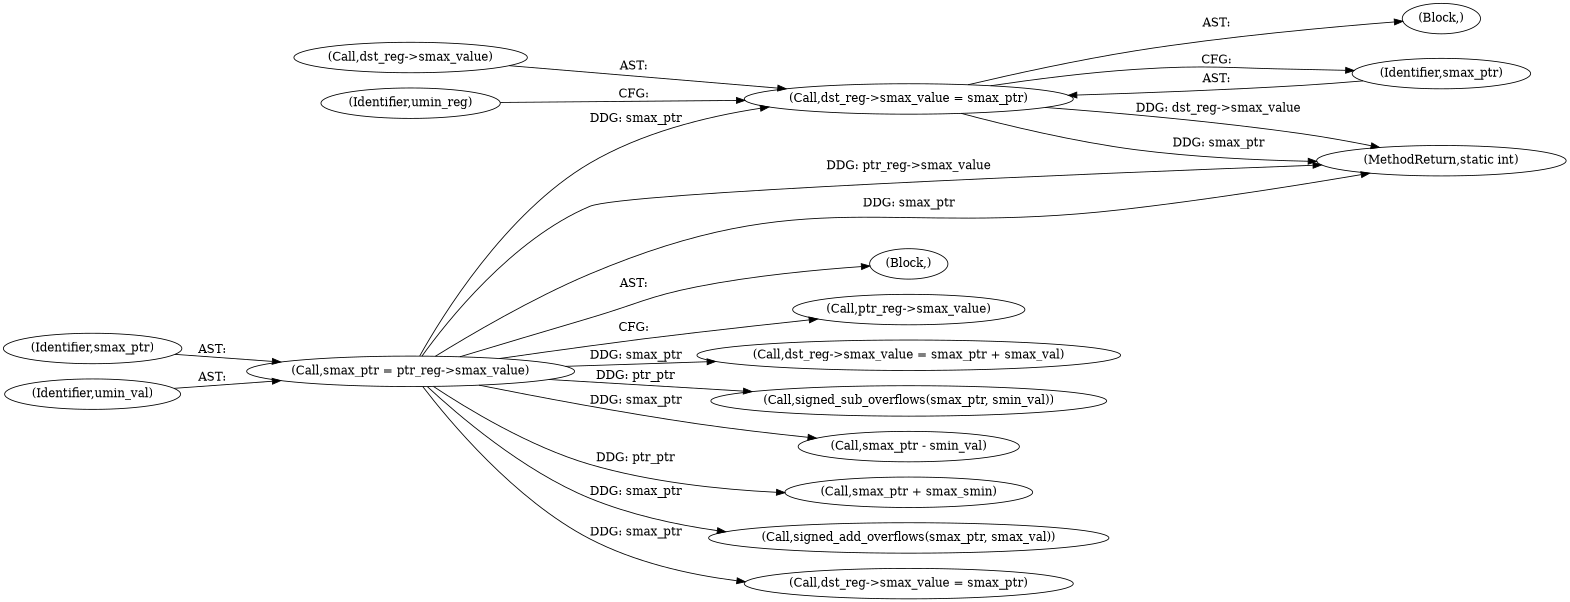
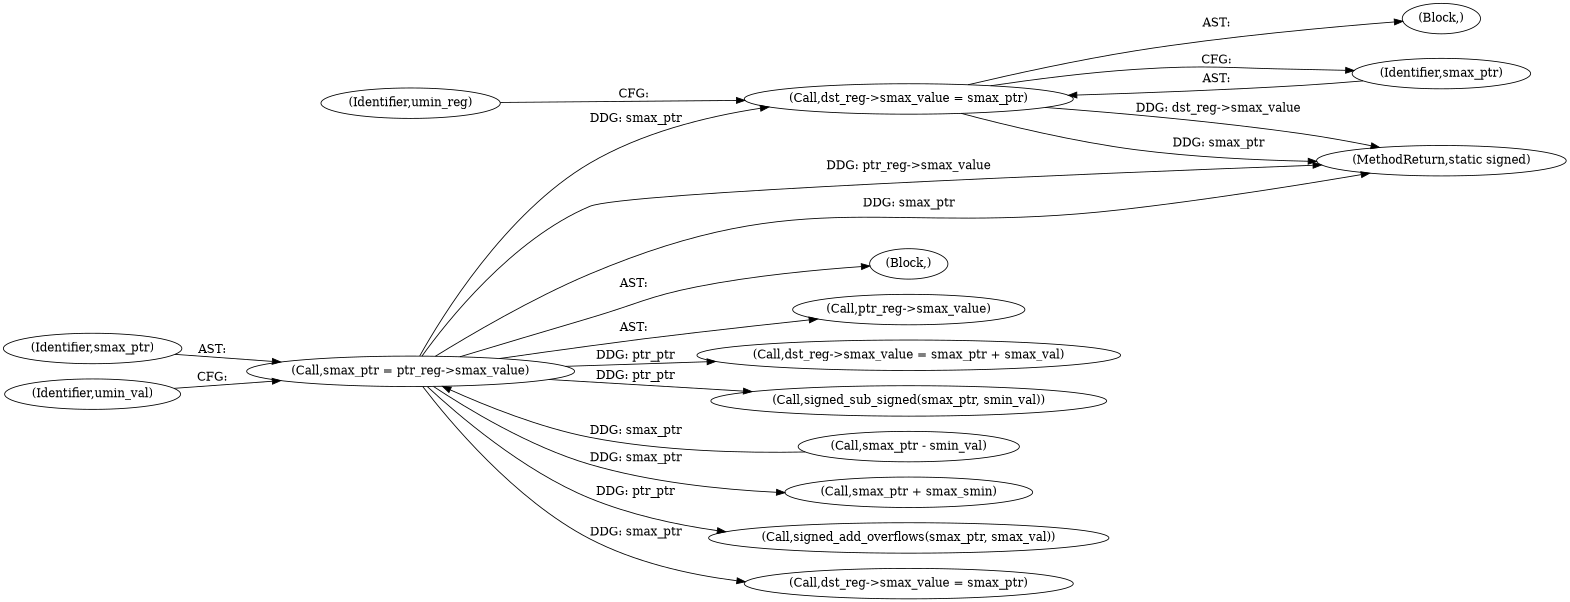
node "(Call,dst_reg->smax_value)": removed
node "(MethodReturn,static int)": label "(MethodReturn,static int)" -> "(MethodReturn,static signed)"
edge "(Call,smax_ptr = ptr_reg->smax_value)" -> "(Call,ptr_reg->smax_value)": label "CFG: " -> "AST: "
edge "(Call,smax_ptr = ptr_reg->smax_value)" -> "(Call,dst_reg->smax_value = smax_ptr + smax_val)": label "DDG: smax_ptr" -> "DDG: ptr_ptr"
edge "(Identifier,umin_val)" -> "(Call,smax_ptr = ptr_reg->smax_value)": label "AST: " -> "CFG: "
node "(Call,signed_sub_overflows(smax_ptr, smin_val))": label "(Call,signed_sub_overflows(smax_ptr, smin_val))" -> "(Call,signed_sub_signed(smax_ptr, smin_val))"
edge "(Call,smax_ptr = ptr_reg->smax_value)" -> "(Call,smax_ptr - smin_val)": reversed
edge "(Call,smax_ptr = ptr_reg->smax_value)" -> "(Call,smax_ptr + smax_smin)": label "DDG: ptr_ptr" -> "DDG: smax_ptr"
edge "(Call,smax_ptr = ptr_reg->smax_value)" -> "(Call,signed_add_overflows(smax_ptr, smax_val))": label "DDG: smax_ptr" -> "DDG: ptr_ptr"
